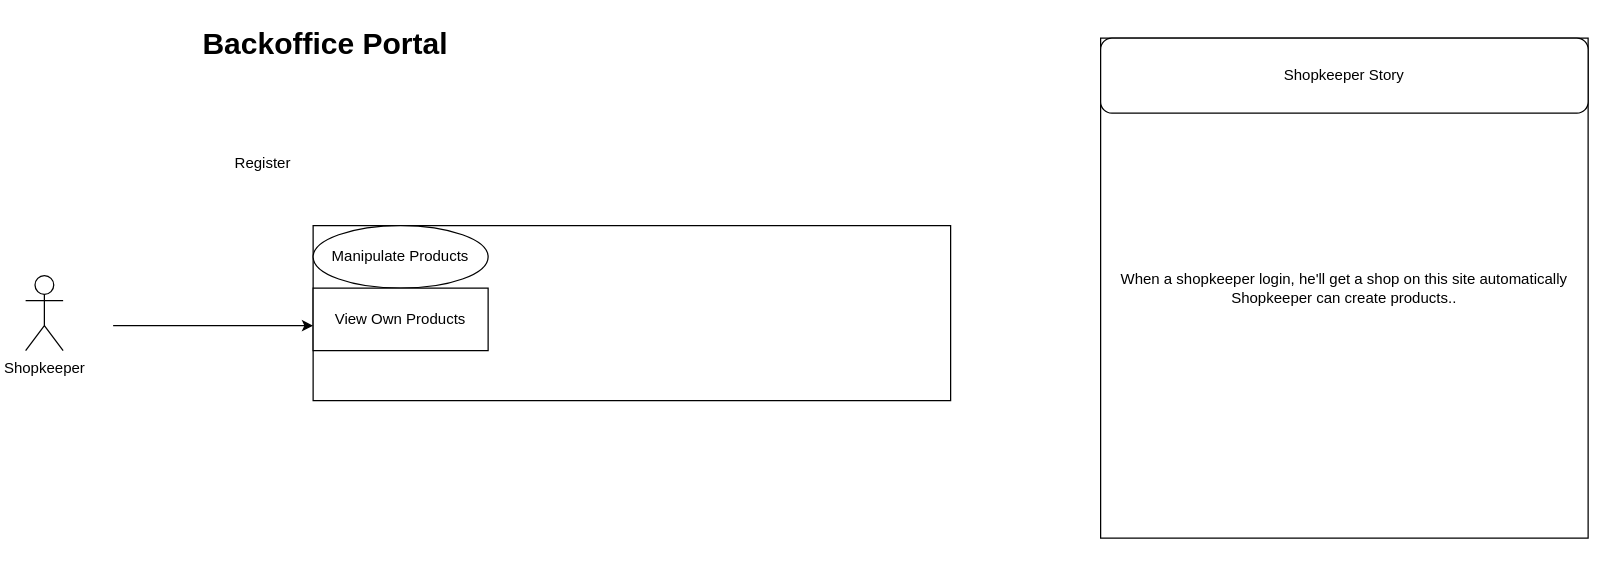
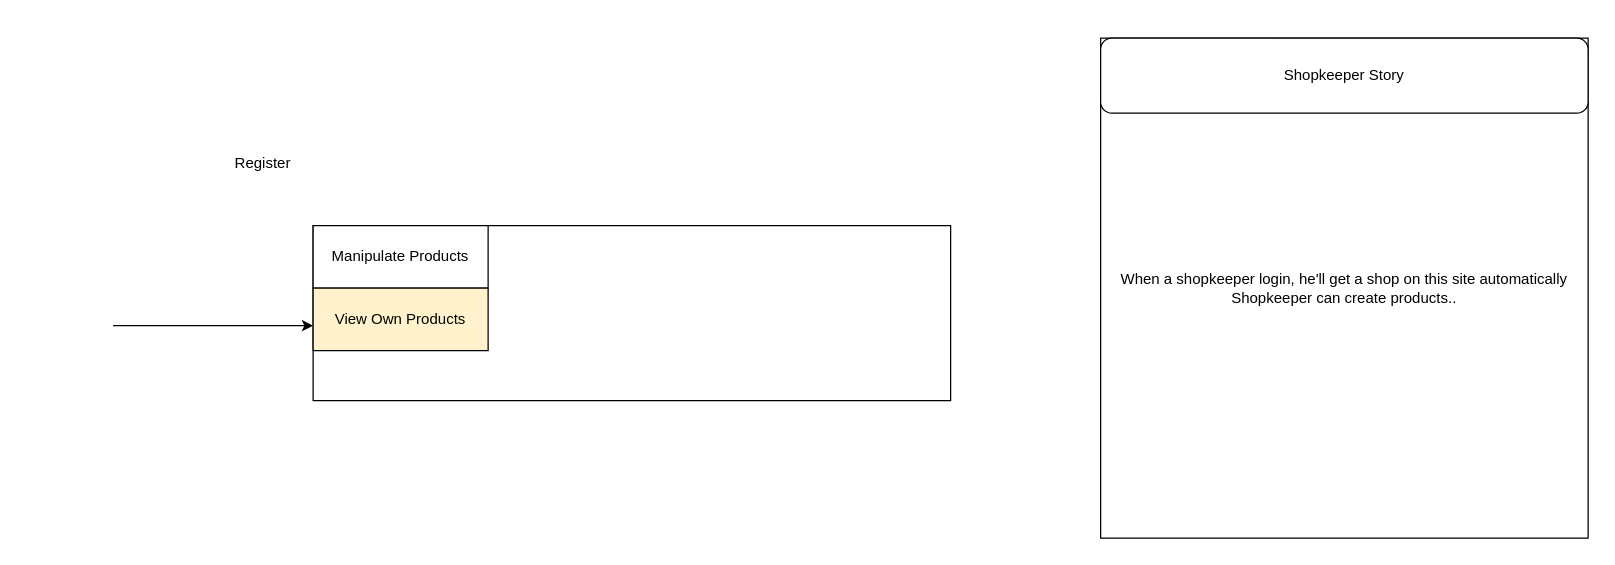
node "Backoffice Portal": removed
node "Manipulate Products": shape ellipse -> rectangle
node "Shopkeeper": removed
node "View Own Products": fillcolor #ffffff -> #fff2cc
